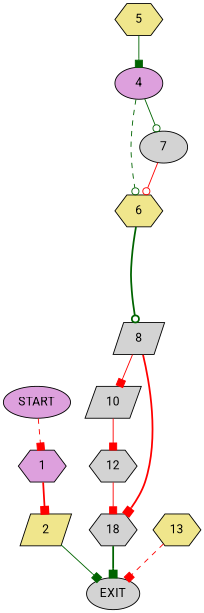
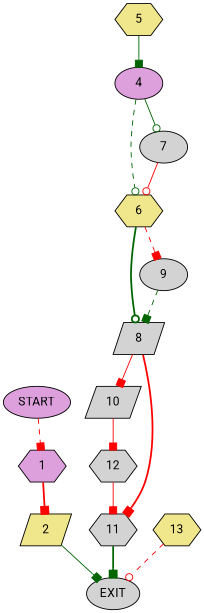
node "9": added
node "18": label "18" -> "11"
edge "13" -> "EXIT": arrowhead box -> odot
